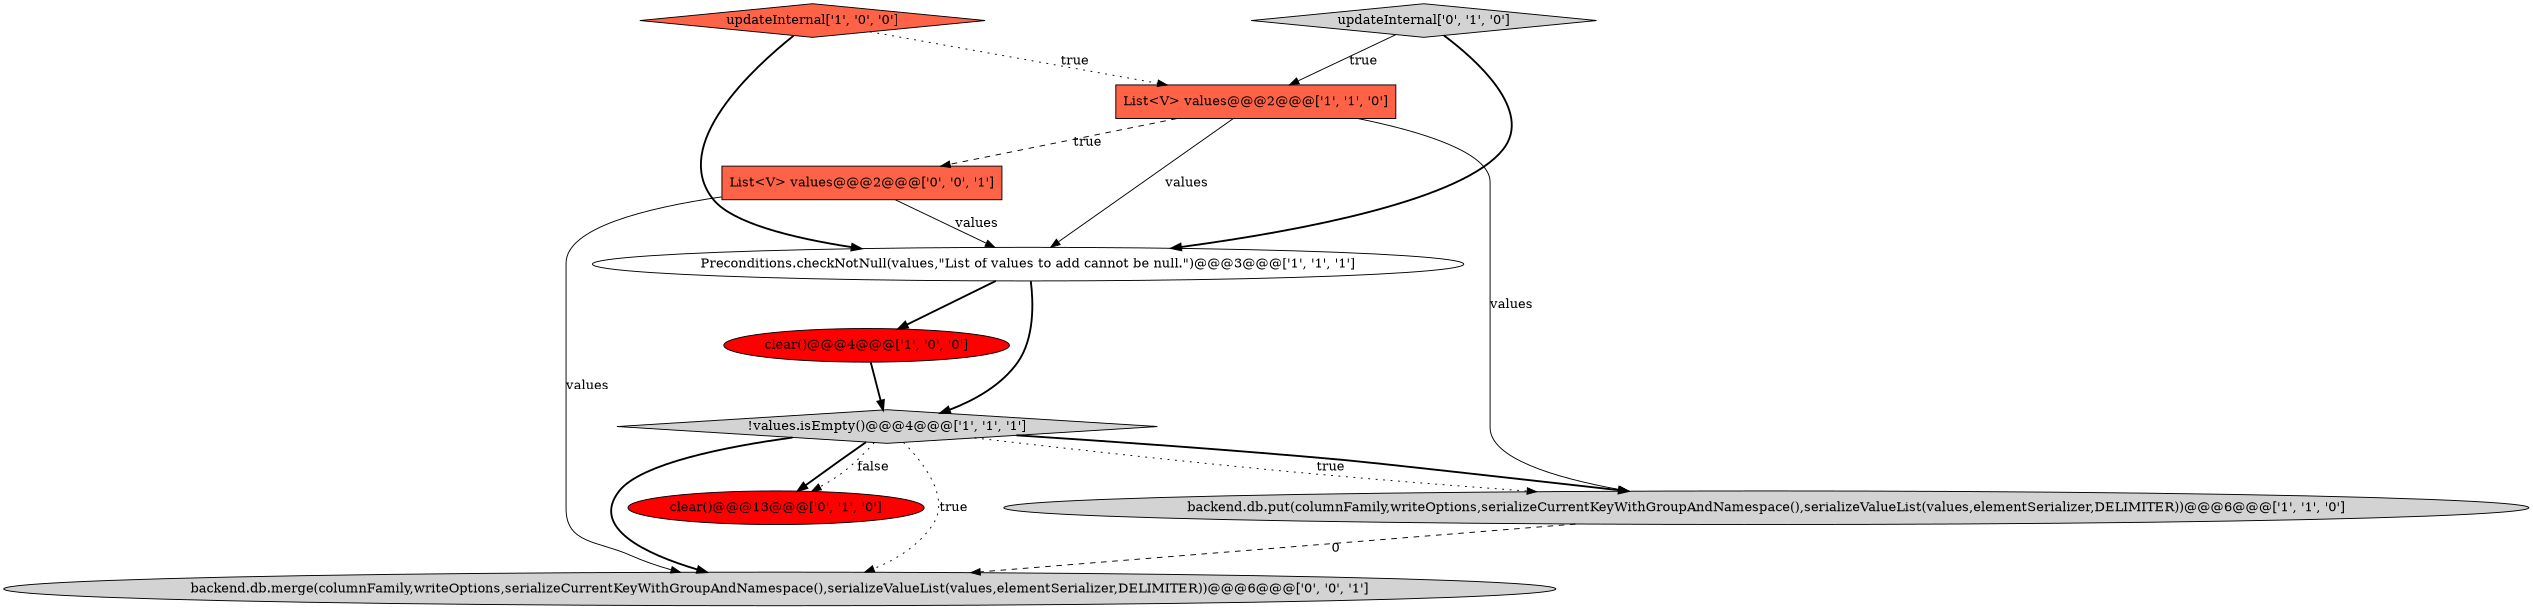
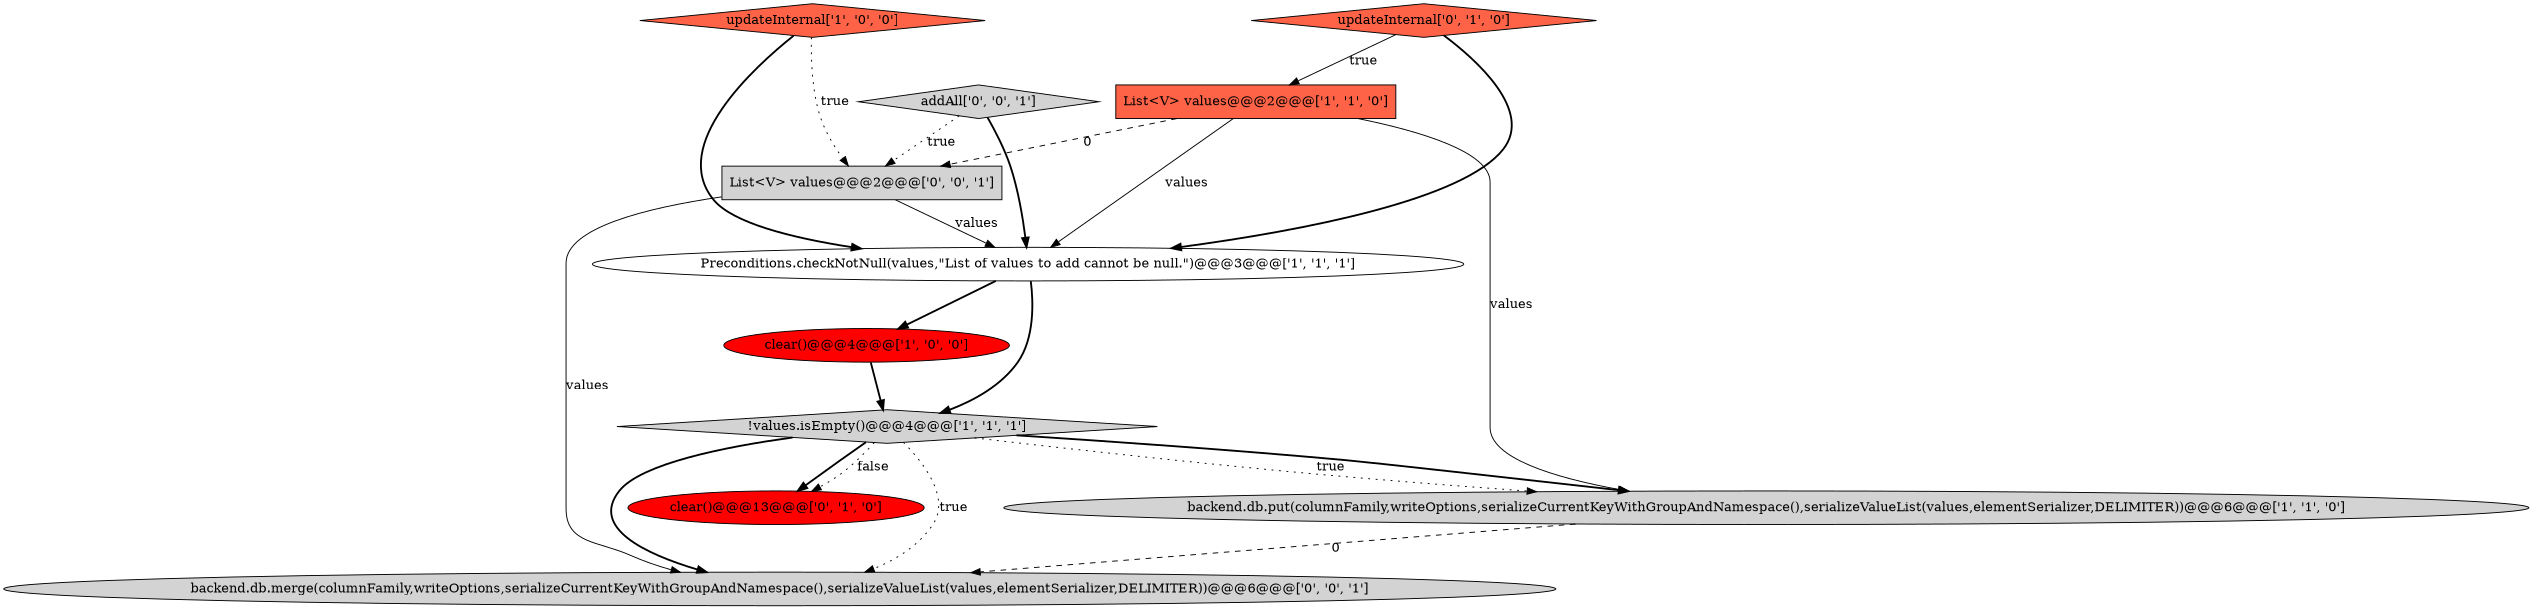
node "updateInternal['0', '1', '0']": fillcolor lightgray -> tomato
edge "updateInternal['1', '0', '0']" -> "List<V> values@@@2@@@['1', '1', '0']": now "updateInternal['1', '0', '0']" -> "List<V> values@@@2@@@['0', '0', '1']"
node "addAll['0', '0', '1']": added
edge "List<V> values@@@2@@@['1', '1', '0']" -> "List<V> values@@@2@@@['0', '0', '1']": label "true" -> "0"
node "List<V> values@@@2@@@['0', '0', '1']": fillcolor tomato -> lightgray
